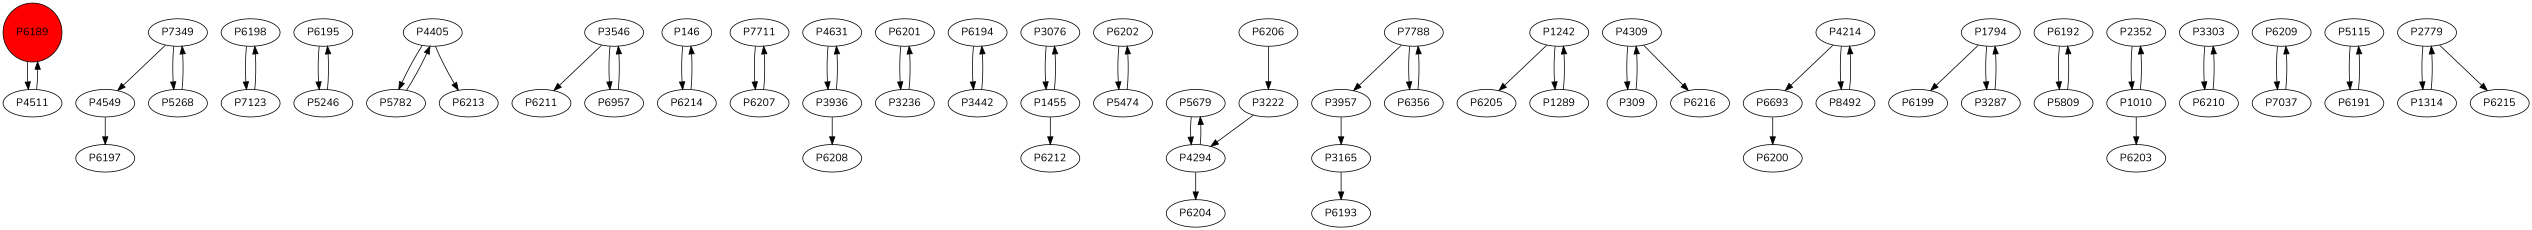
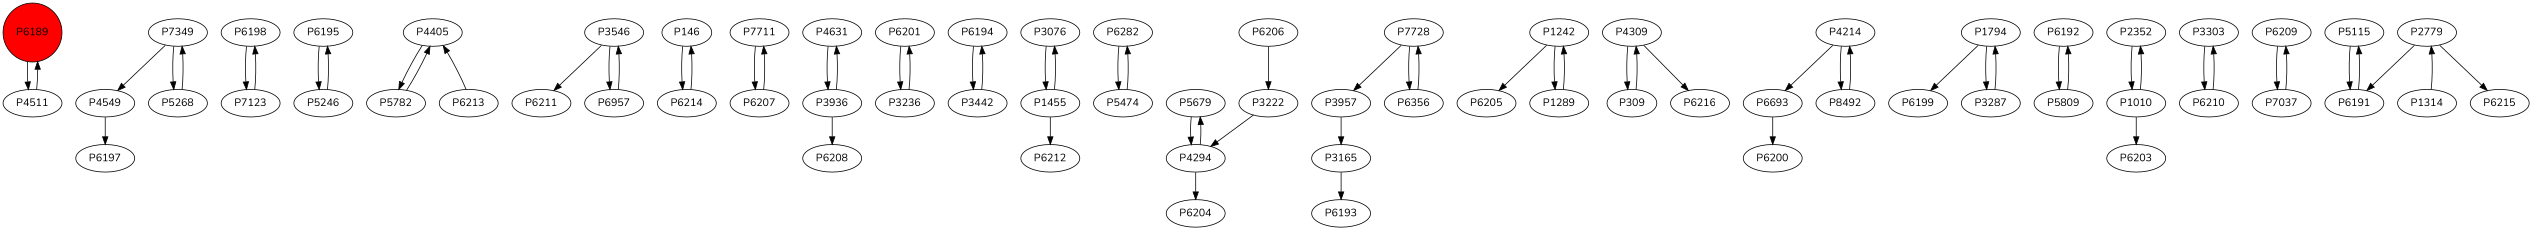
node "P6202": label "P6202" -> "P6282"
node "P7788": label "P7788" -> "P7728"
edge "P2779" -> "P1314": now "P2779" -> "P6191"
edge "P4405" -> "P6213": reversed
